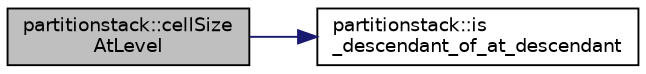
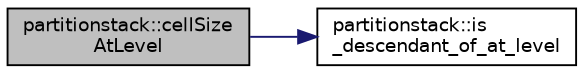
node "partitionstack::is _descendant_of_at_descendant": label "partitionstack::is _descendant_of_at_descendant" -> "partitionstack::is _descendant_of_at_level"
